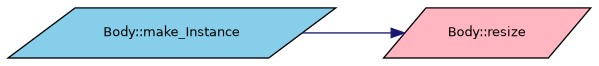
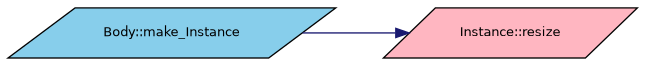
node "Body::resize": label "Body::resize" -> "Instance::resize"
